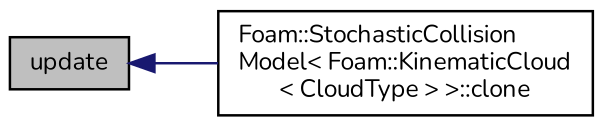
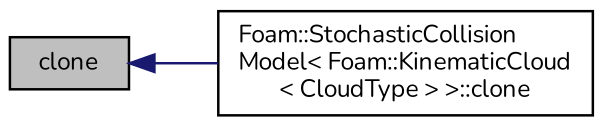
node "update": label "update" -> "clone"
